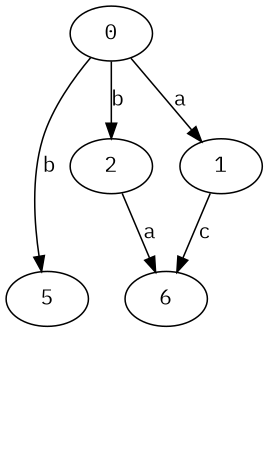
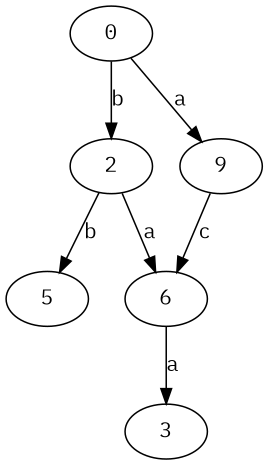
edge "0" -> "5": now "2" -> "5"
node "1": label "1" -> "9"
node "3": added
